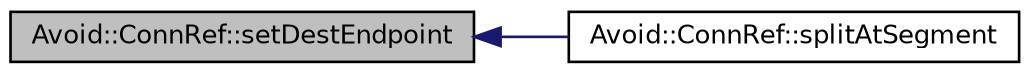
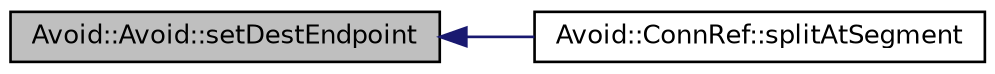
node "Avoid::ConnRef::setDestEndpoint": label "Avoid::ConnRef::setDestEndpoint" -> "Avoid::Avoid::setDestEndpoint"
